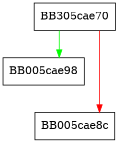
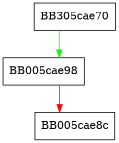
edge "BB305cae70" -> "BB005cae8c": now "BB005cae98" -> "BB005cae8c"
